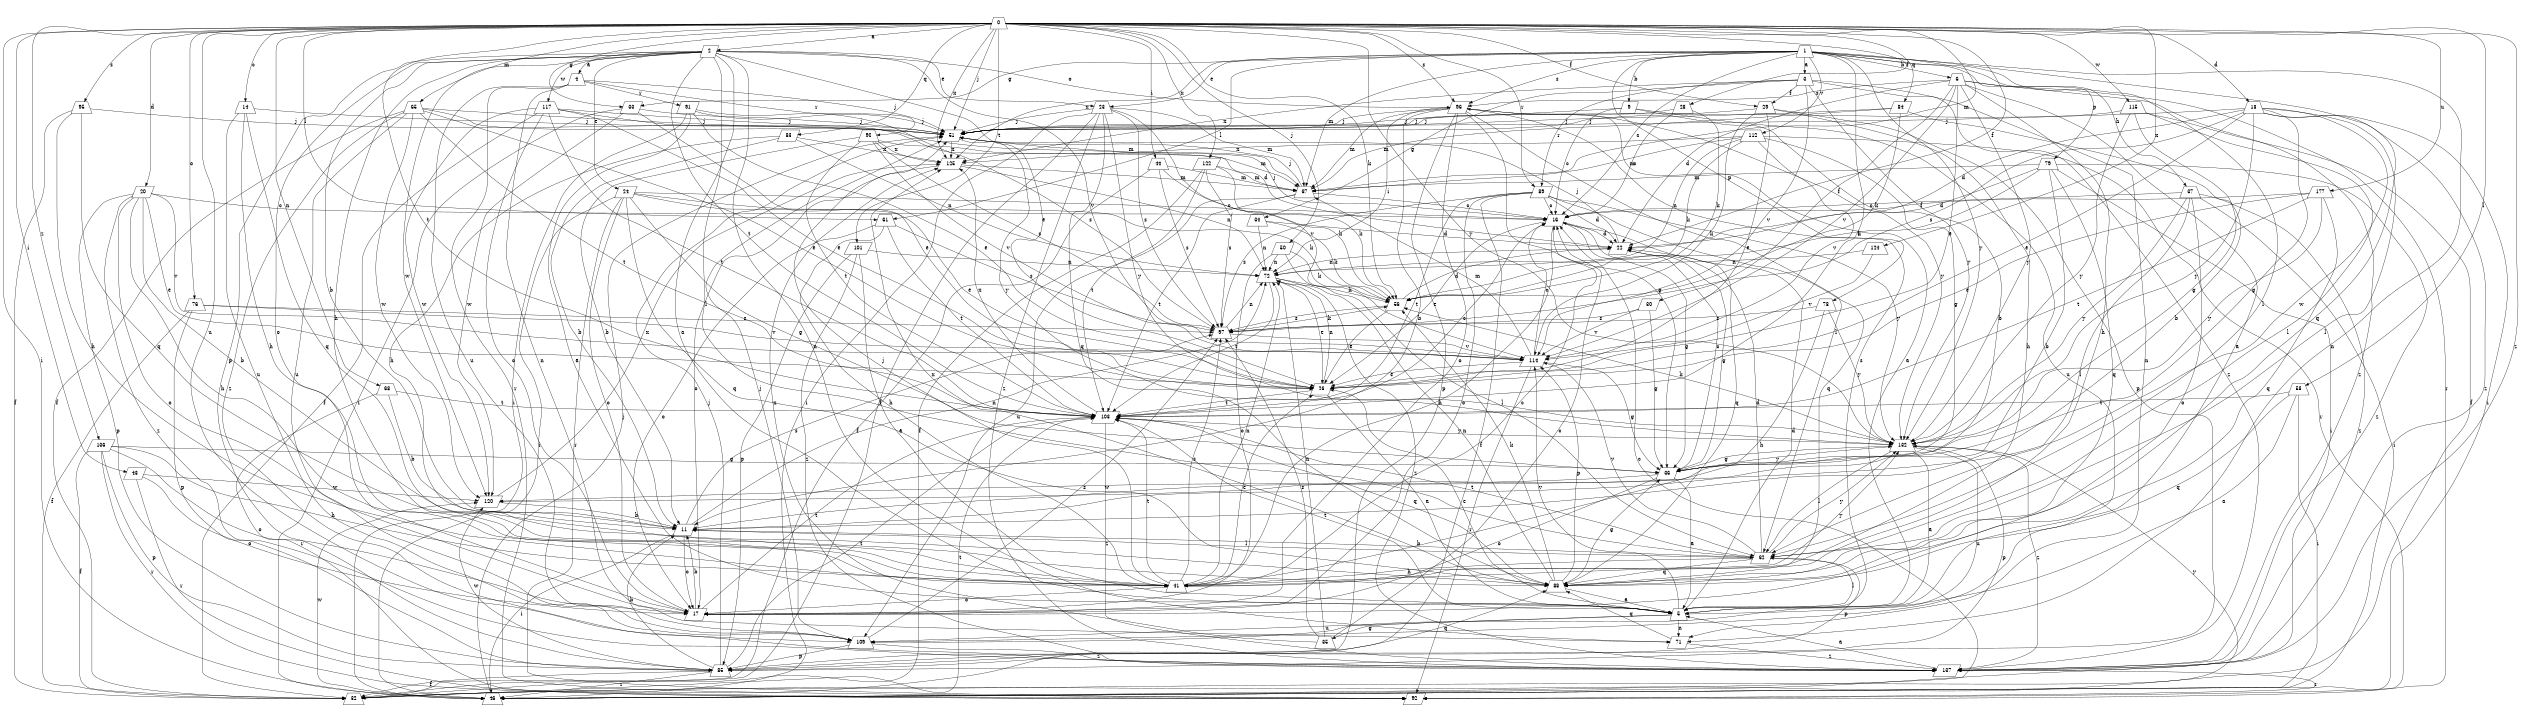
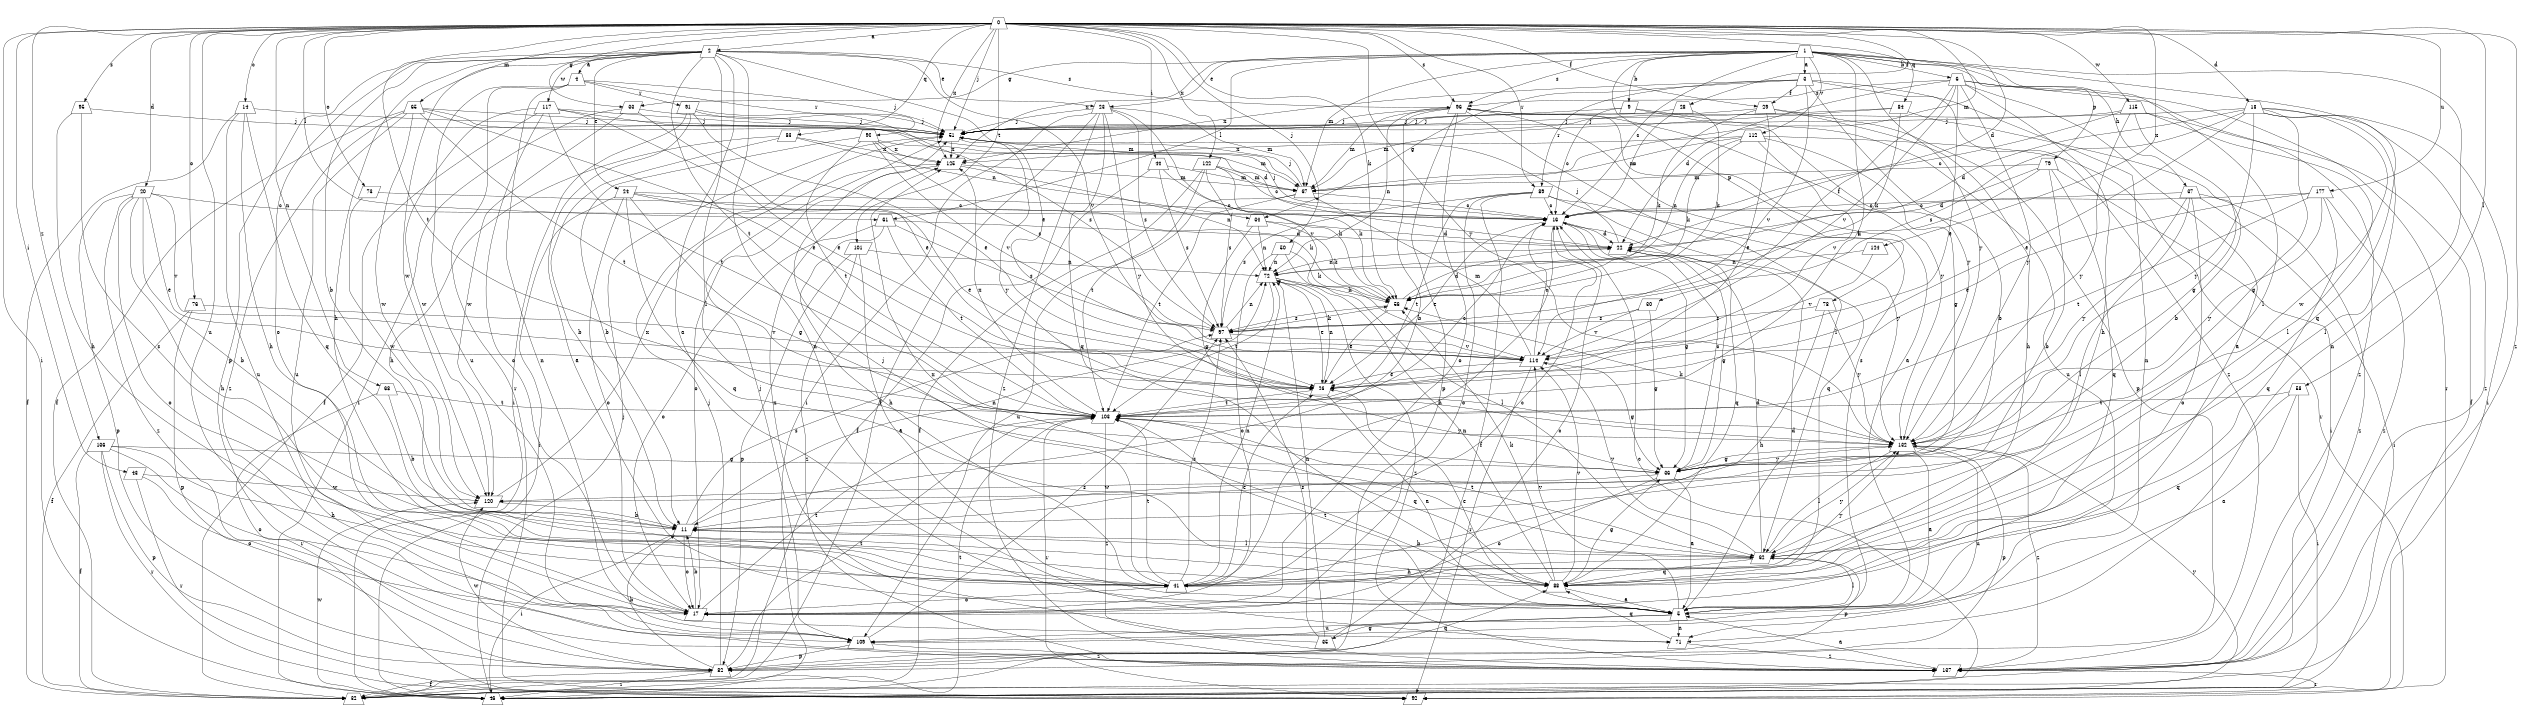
edge "2" -> "96": label "o" -> "s"
edge "0" -> "22": label "f" -> "d"
edge "115" -> "16": added, label "c"
node "73": added
edge "96" -> "72": label "i" -> "n"
edge "177" -> "16": label "f" -> "c"
edge "122" -> "16": added, label "c"
edge "89" -> "22": now "61" -> "22"
edge "83" -> "72": now "83" -> "34"
edge "29" -> "114": now "29" -> "56"
edge "96" -> "36": now "34" -> "36"
edge "76" -> "97": removed, label "s"
edge "95" -> "88": label "q" -> "s"
edge "79" -> "137": now "177" -> "137"
edge "88" -> "114": label "p" -> "v"
edge "95" -> "32": now "14" -> "32"
node "85": label "85" -> "82"
edge "24" -> "92": now "103" -> "92"
